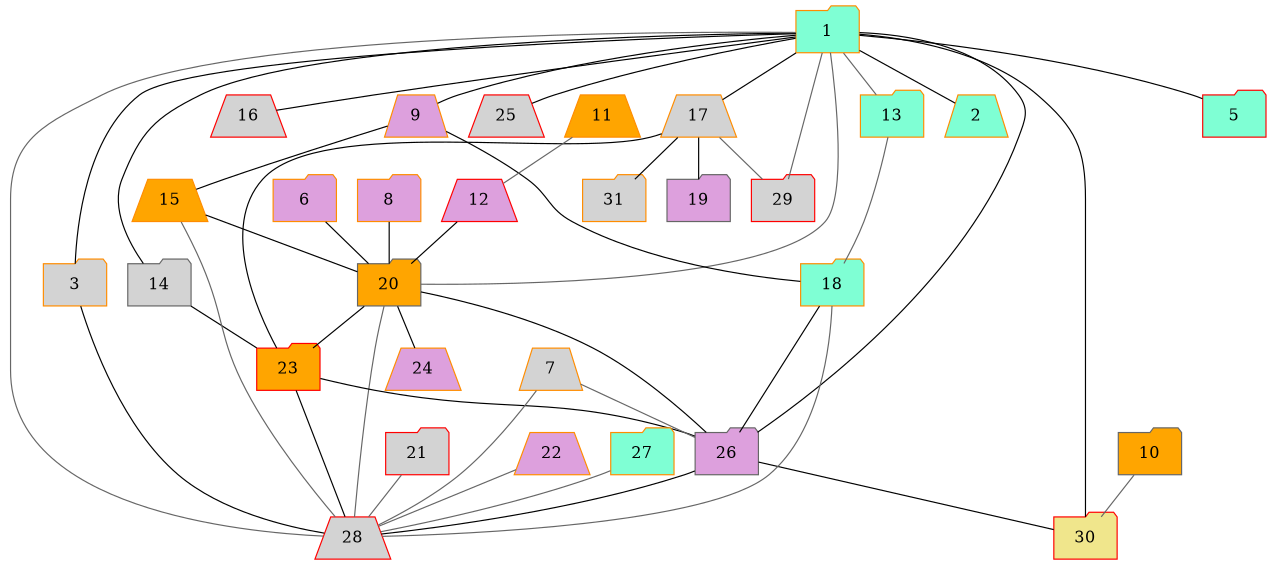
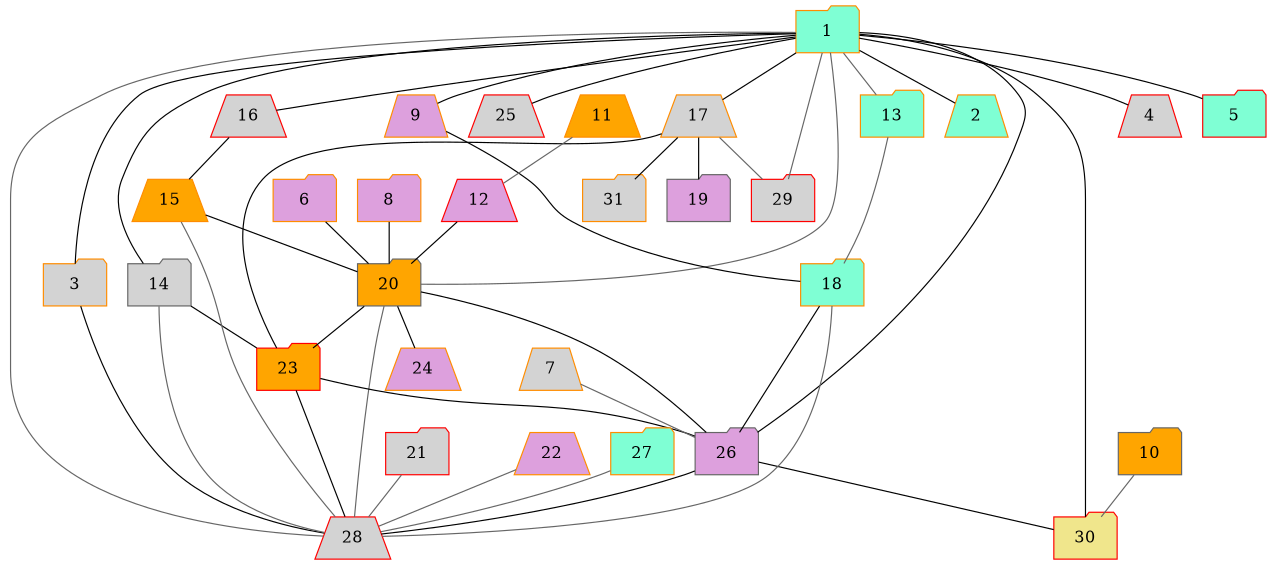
node "4": added
edge "9" -- "15": now "16" -- "15"
edge "7" -- "28": now "14" -- "28"
